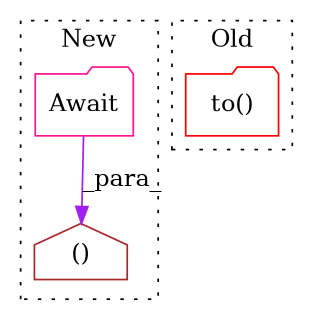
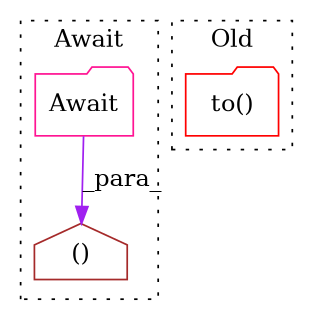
cluster "New": label "New" -> "Await"
